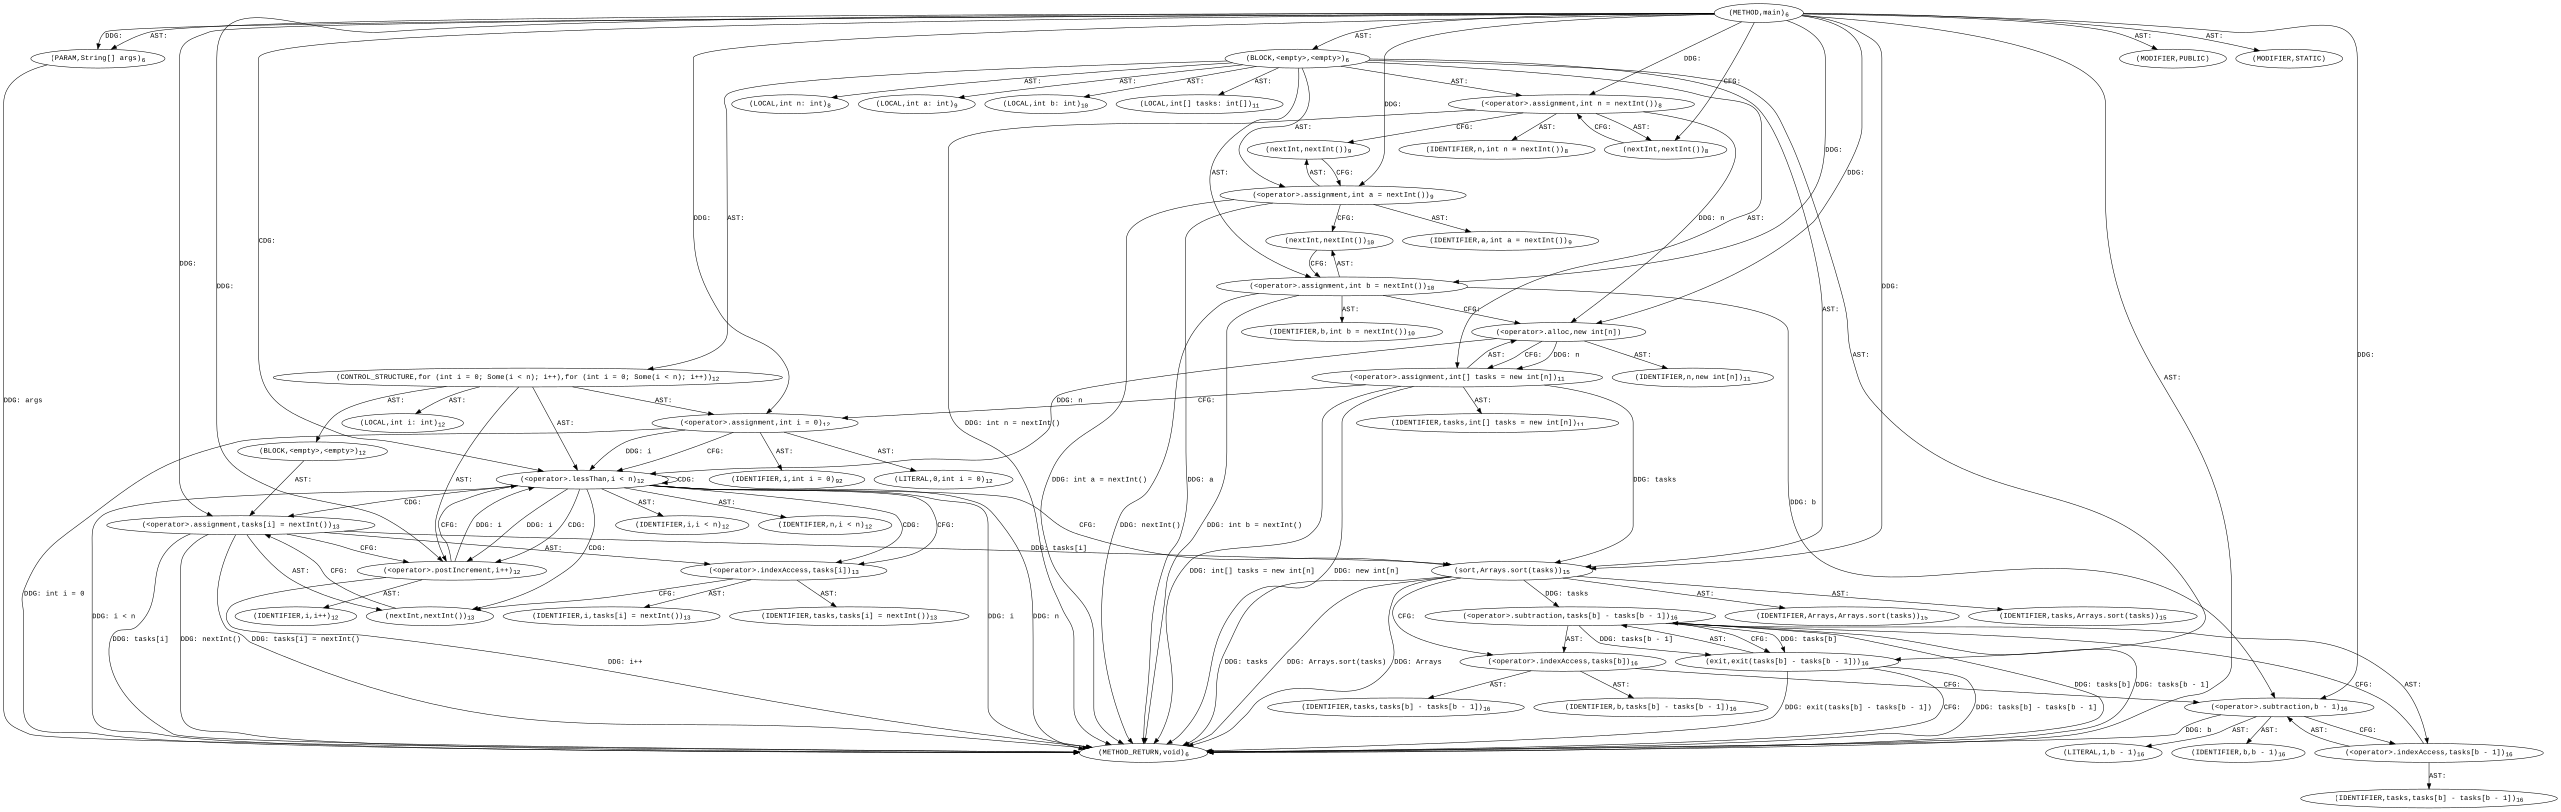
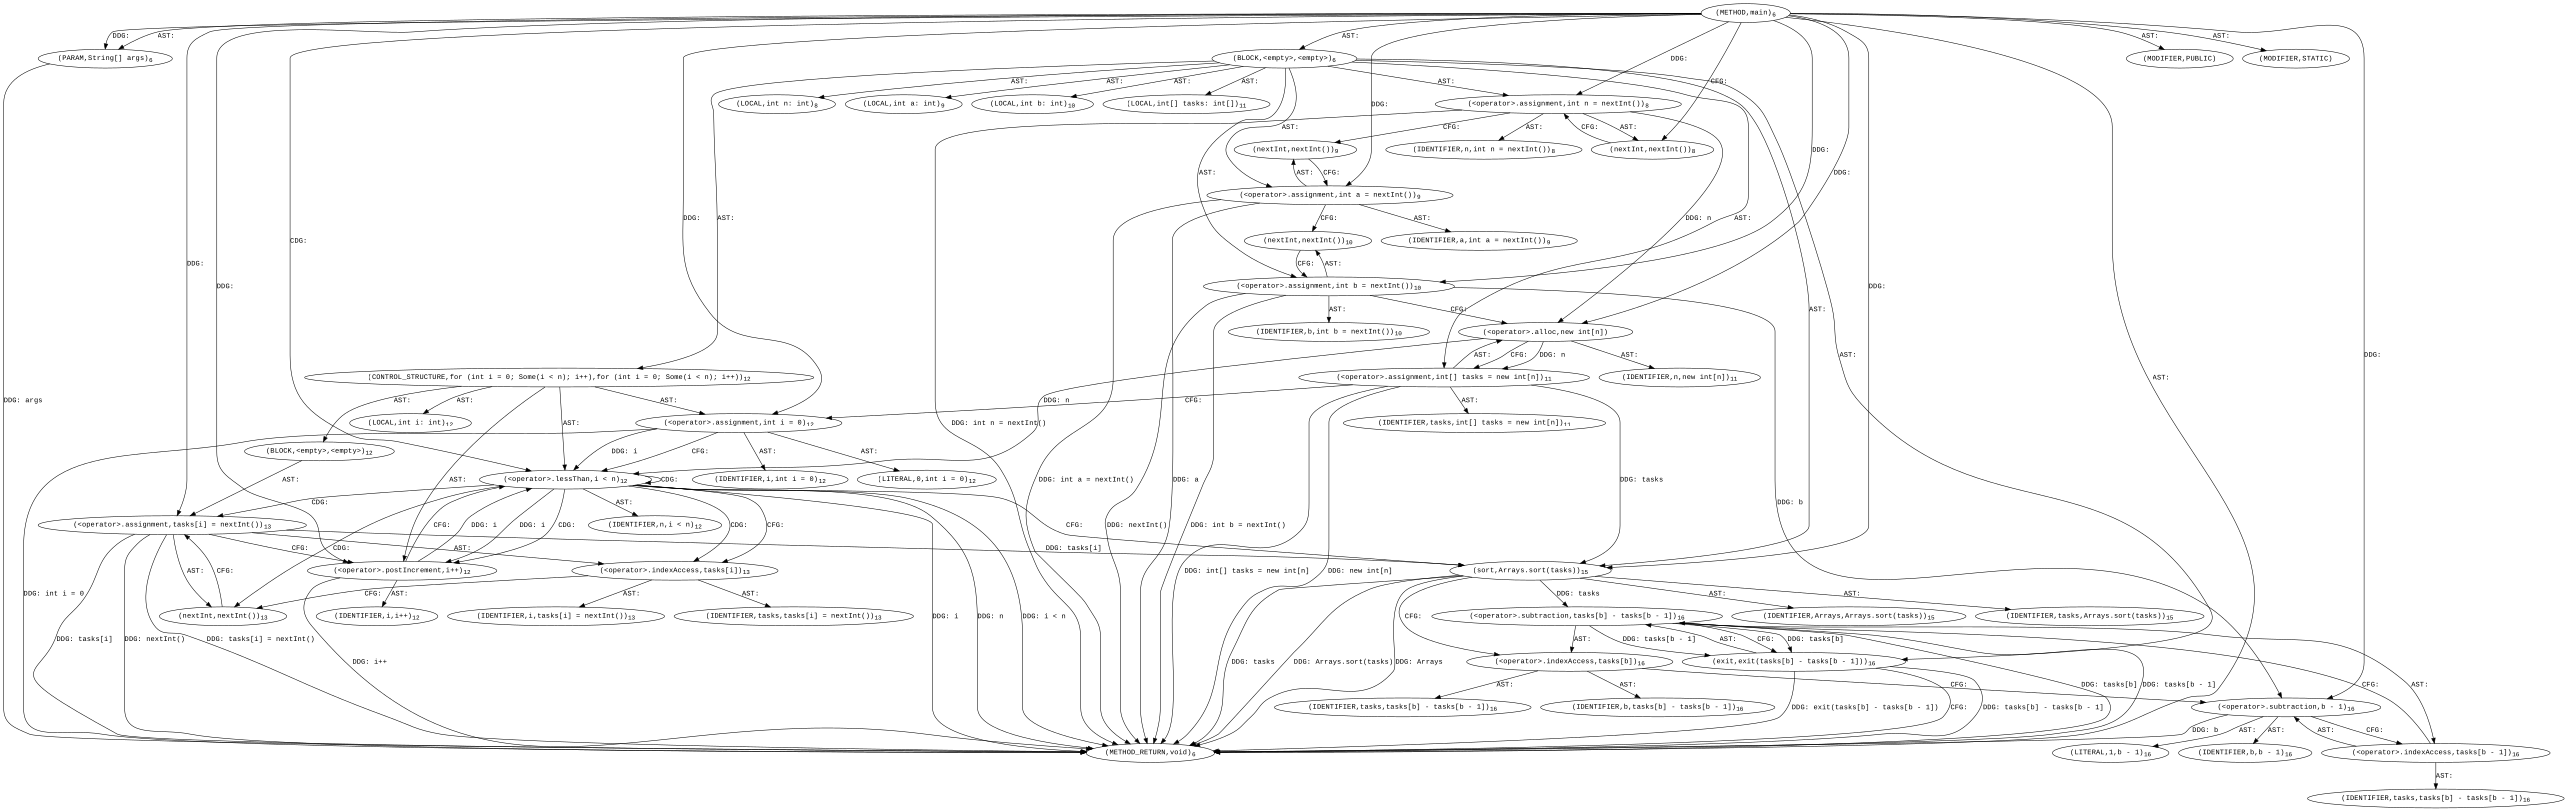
node "(IDENTIFIER,i,int i = 0)": text "92" -> "12"
node "(IDENTIFIER,i,i < n)": removed
